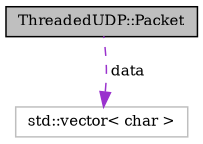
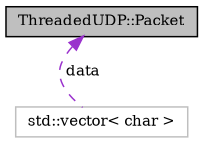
edge "ThreadedUDP::Packet" -> "std::vector< char >": reversed
